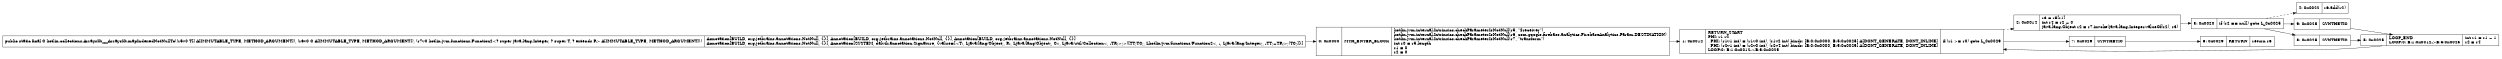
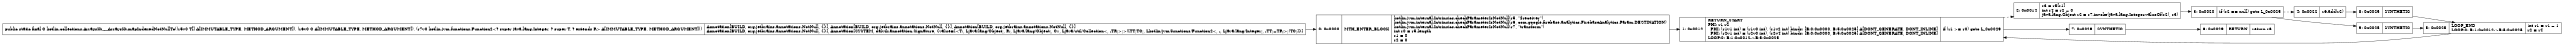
edge "3: 0x0020" -> "8: 0x0025": now "4: 0x0022" -> "8: 0x0025"
